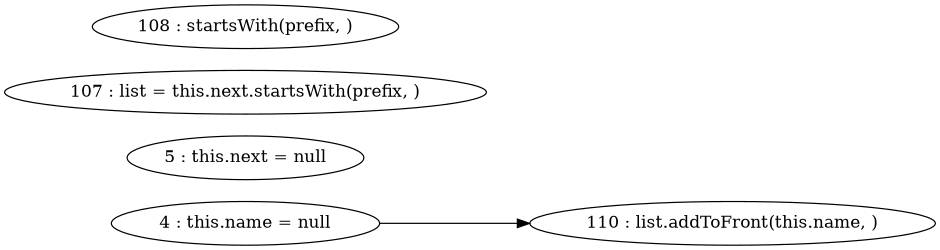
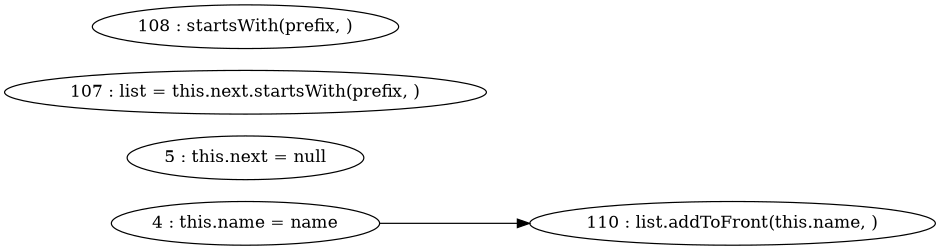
node "4 : this.name = null": label "4 : this.name = null" -> "4 : this.name = name"
